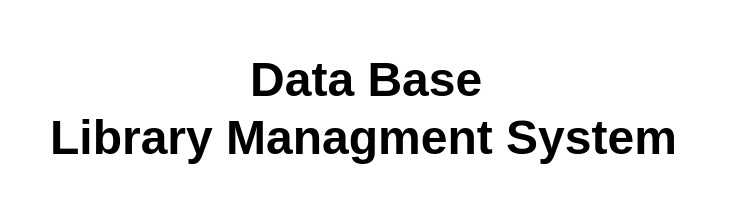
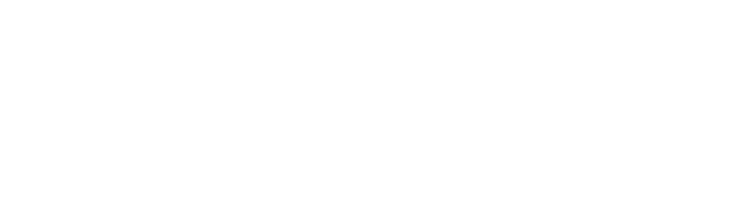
node "Data Base Library Managment System": removed
